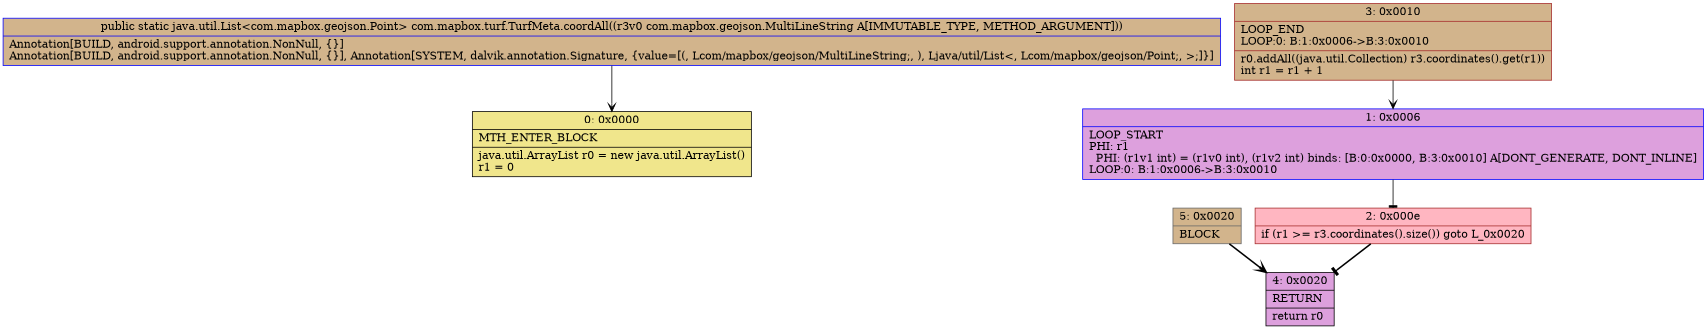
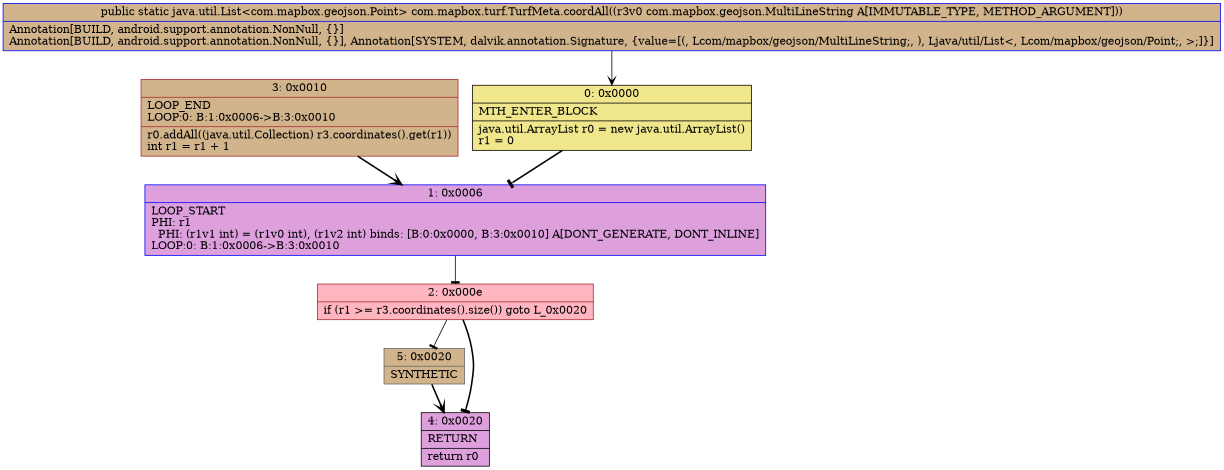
edge "3: 0x0010" -> "1: 0x0006": style solid -> bold
edge "0: 0x0000" -> "1: 0x0006": added
node "5: 0x0020": text "BLOCK" -> "SYNTHETIC"
edge "2: 0x000e" -> "5: 0x0020": added
